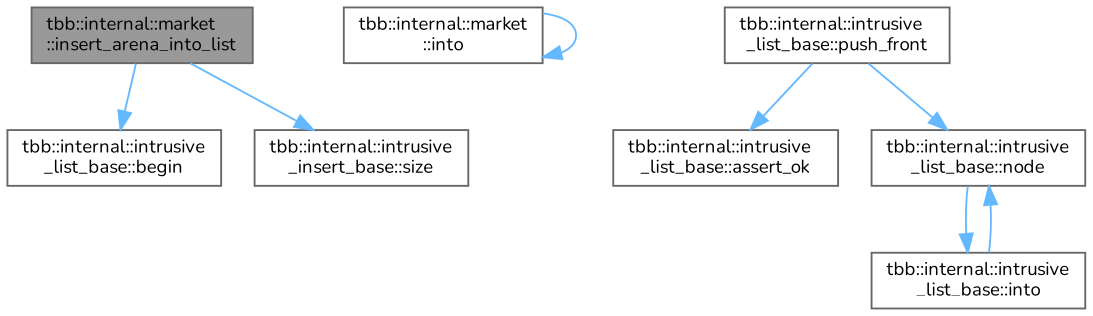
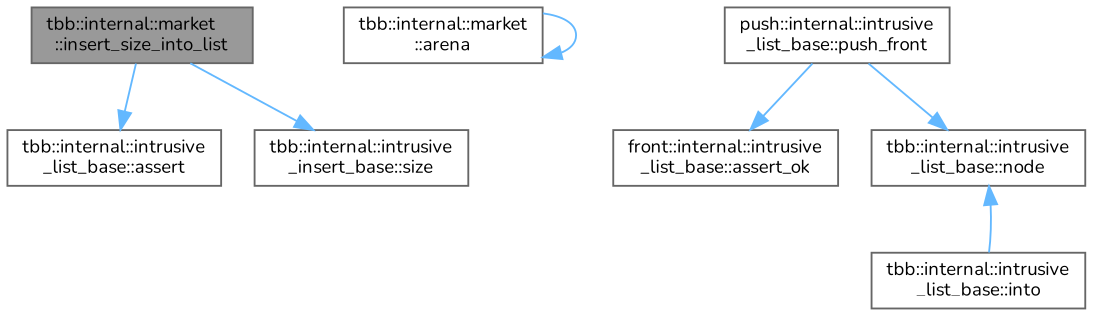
node "tbb::internal::market ::insert_arena_into_list": label "tbb::internal::market ::insert_arena_into_list" -> "tbb::internal::market ::insert_size_into_list"
node "tbb::internal::market ::into": label "tbb::internal::market ::into" -> "tbb::internal::market ::arena"
node "tbb::internal::intrusive _list_base::push_front": label "tbb::internal::intrusive _list_base::push_front" -> "push::internal::intrusive _list_base::push_front"
node "tbb::internal::intrusive _list_base::begin": label "tbb::internal::intrusive _list_base::begin" -> "tbb::internal::intrusive _list_base::assert"
node "tbb::internal::intrusive _list_base::assert_ok": label "tbb::internal::intrusive _list_base::assert_ok" -> "front::internal::intrusive _list_base::assert_ok"
edge "tbb::internal::intrusive _list_base::node" -> "tbb::internal::intrusive _list_base::into": removed
